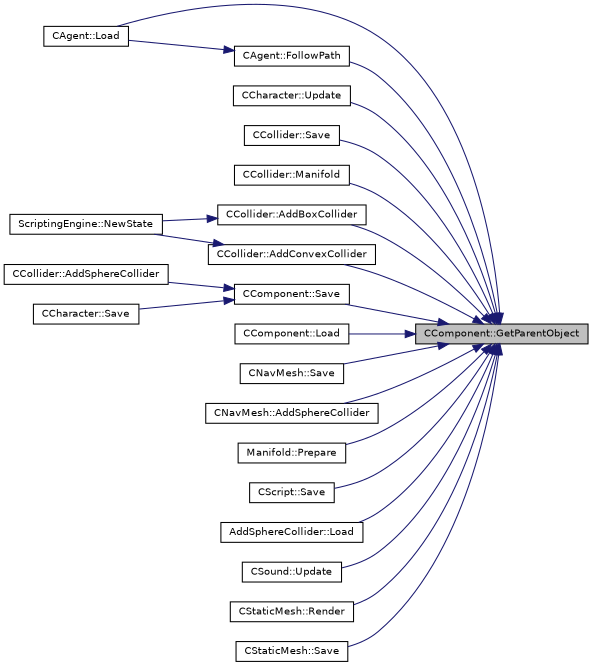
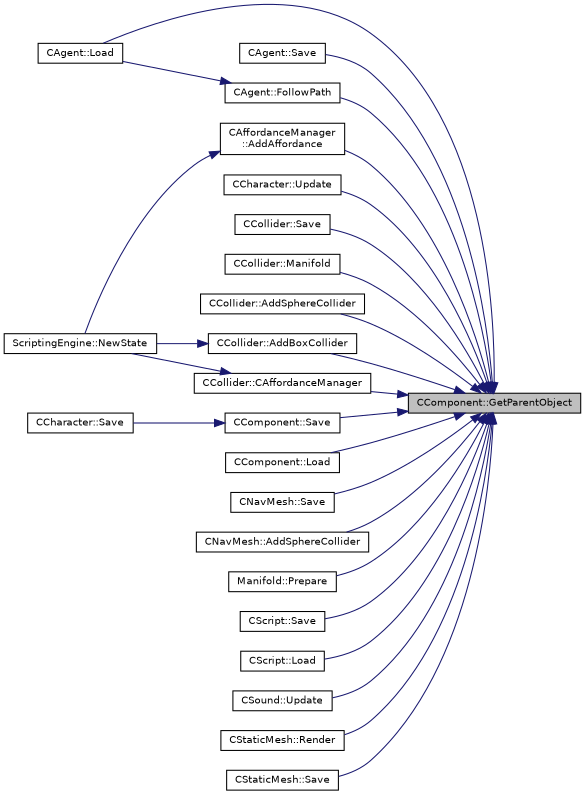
node "CAgent::Save": added
node "CAffordanceManager ::AddAffordance": added
node "CCollider::AddConvexCollider": label "CCollider::AddConvexCollider" -> "CCollider::CAffordanceManager"
edge "CCollider::AddSphereCollider" -> "CComponent::Save": now "CCollider::AddSphereCollider" -> "CComponent::GetParentObject"
node "AddSphereCollider::Load": label "AddSphereCollider::Load" -> "CScript::Load"
